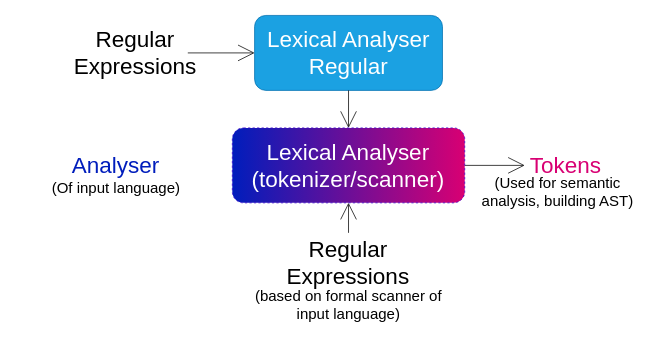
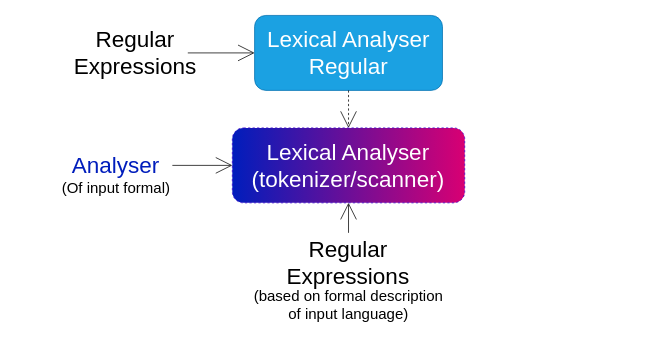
edge "Lexical Analyser Regular" -> "Lexical Analyser (tokenizer/scanner)": style solid -> dashed
edge "Analyser" -> "Lexical Analyser (tokenizer/scanner)": added
edge "Lexical Analyser (tokenizer/scanner)" -> "Tokens": removed
node "Tokens": removed
node "(Of input language)": label "(Of input language)" -> "(Of input formal)"
node "(Used for semantic analysis, building AST)": removed
node "(based on formal scanner of input language)": label "(based on formal scanner of input language)" -> "(based on formal description of input language)"
